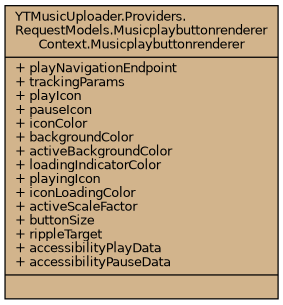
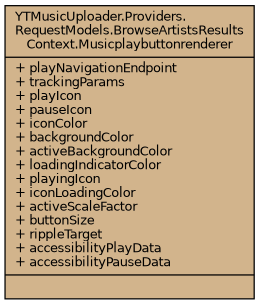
node "YTMusicUploader.Providers.": text "RequestModels.Musicplaybuttonrenderer" -> "RequestModels.BrowseArtistsResults"
